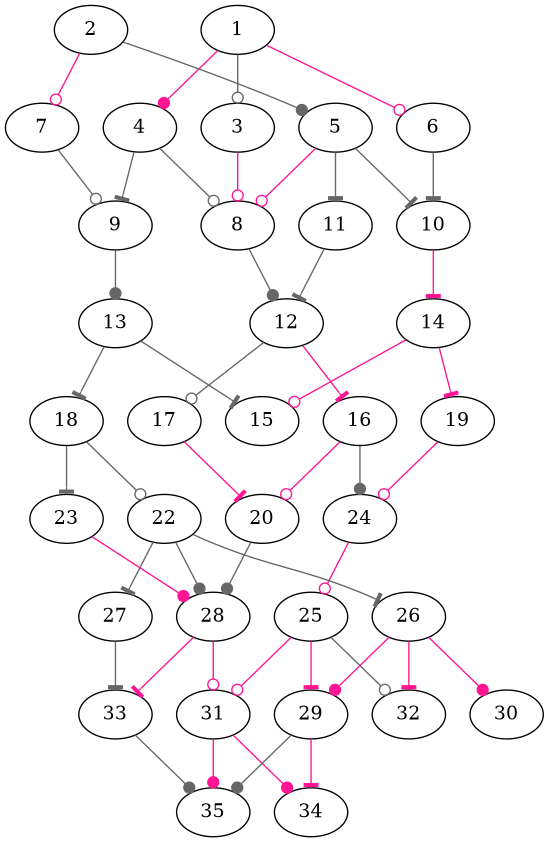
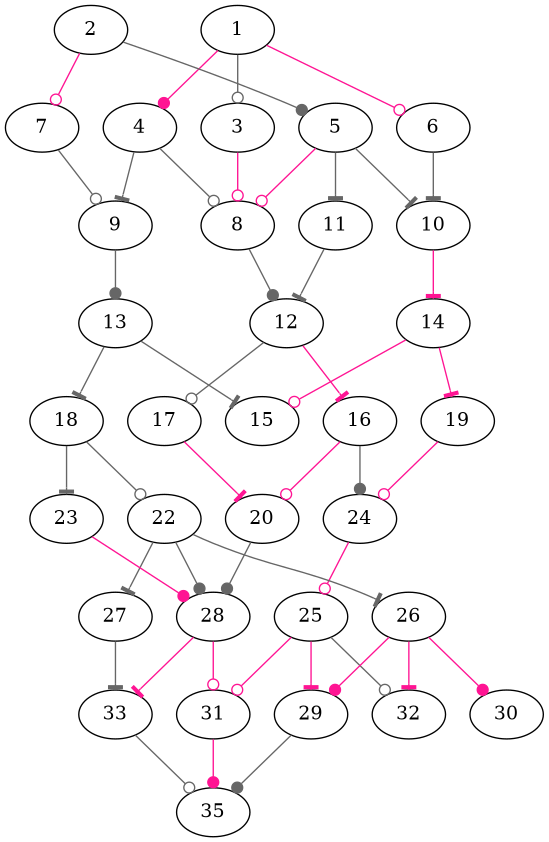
edge "33" -> "35": arrowhead dot -> odot
node "34": removed
